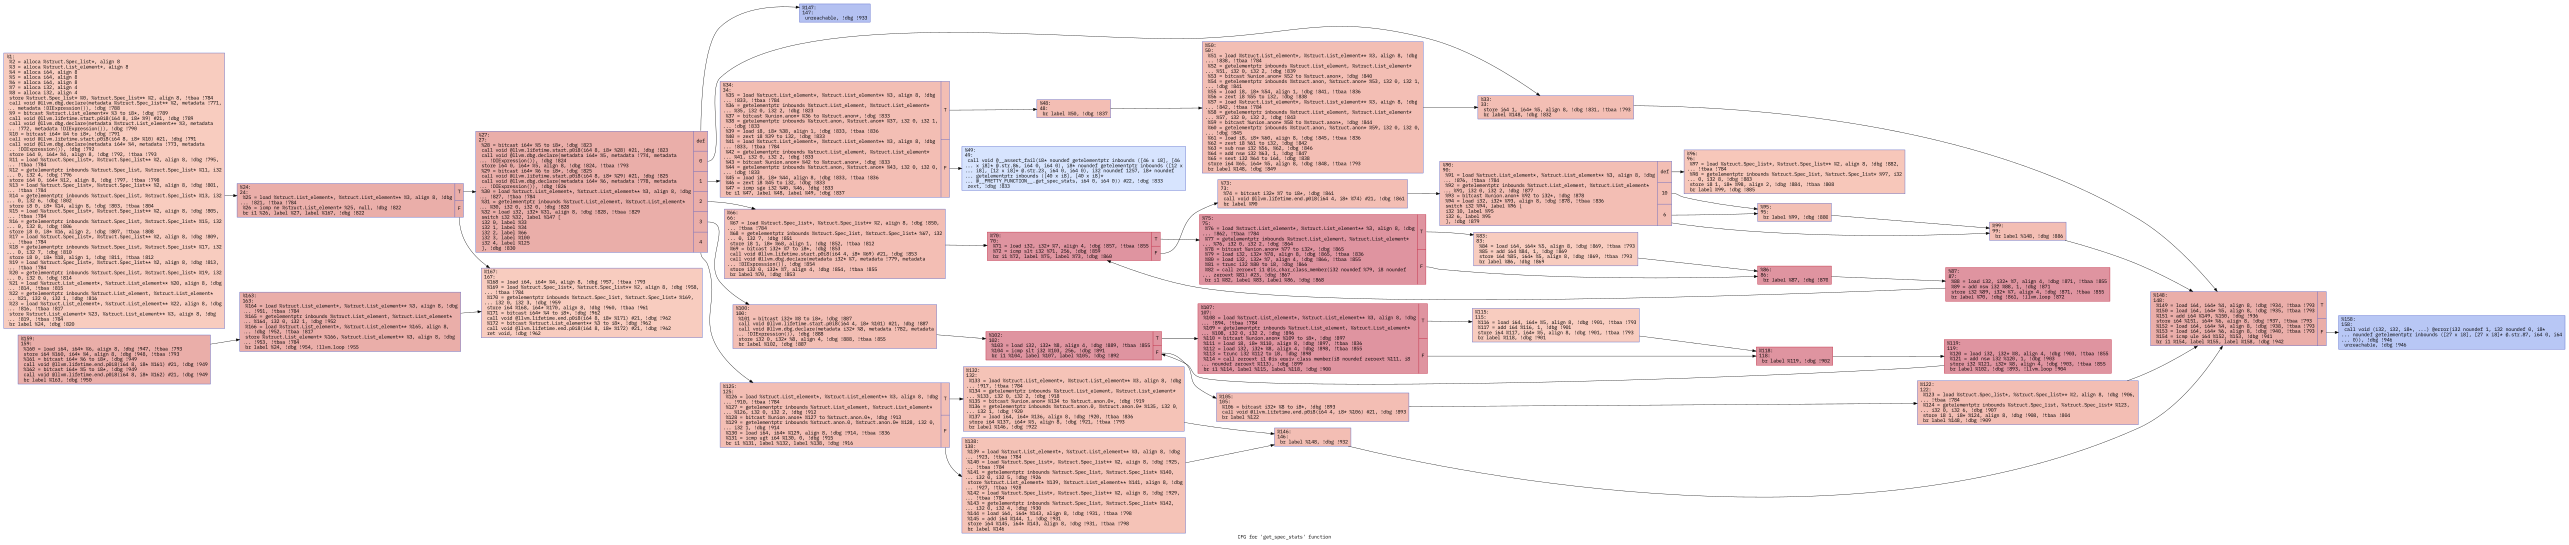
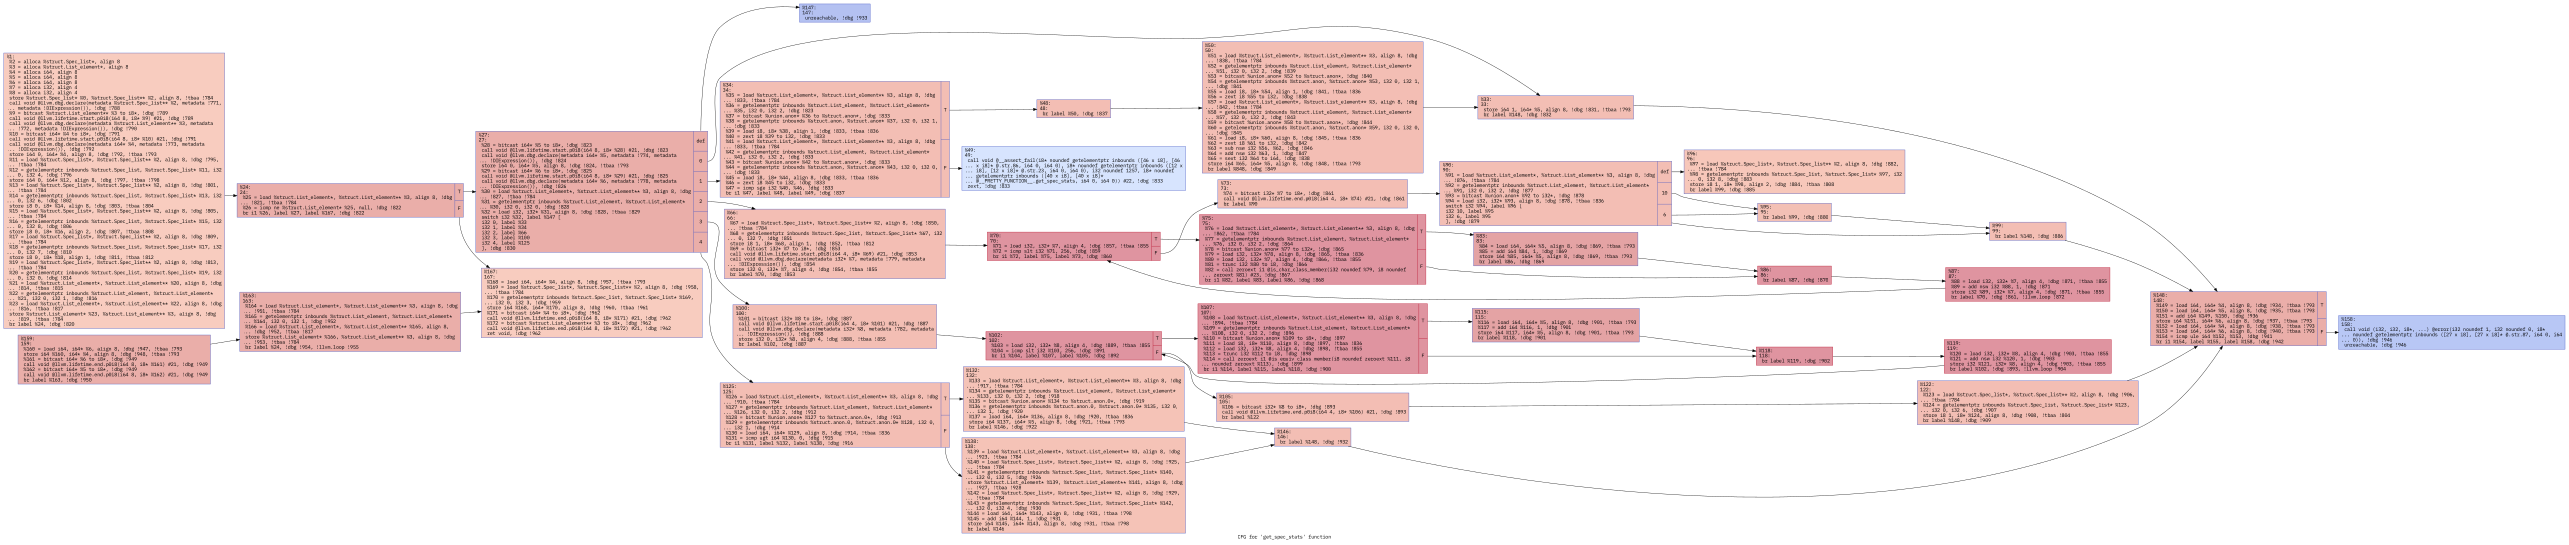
node "%50:": text "br label %148, !dbg !849" -> "br label %848, !dbg !849"
node "%83:": fillcolor #f08b6e70 -> #c32e3170
node "%115:": fillcolor #f08b6e70 -> #c32e3170
